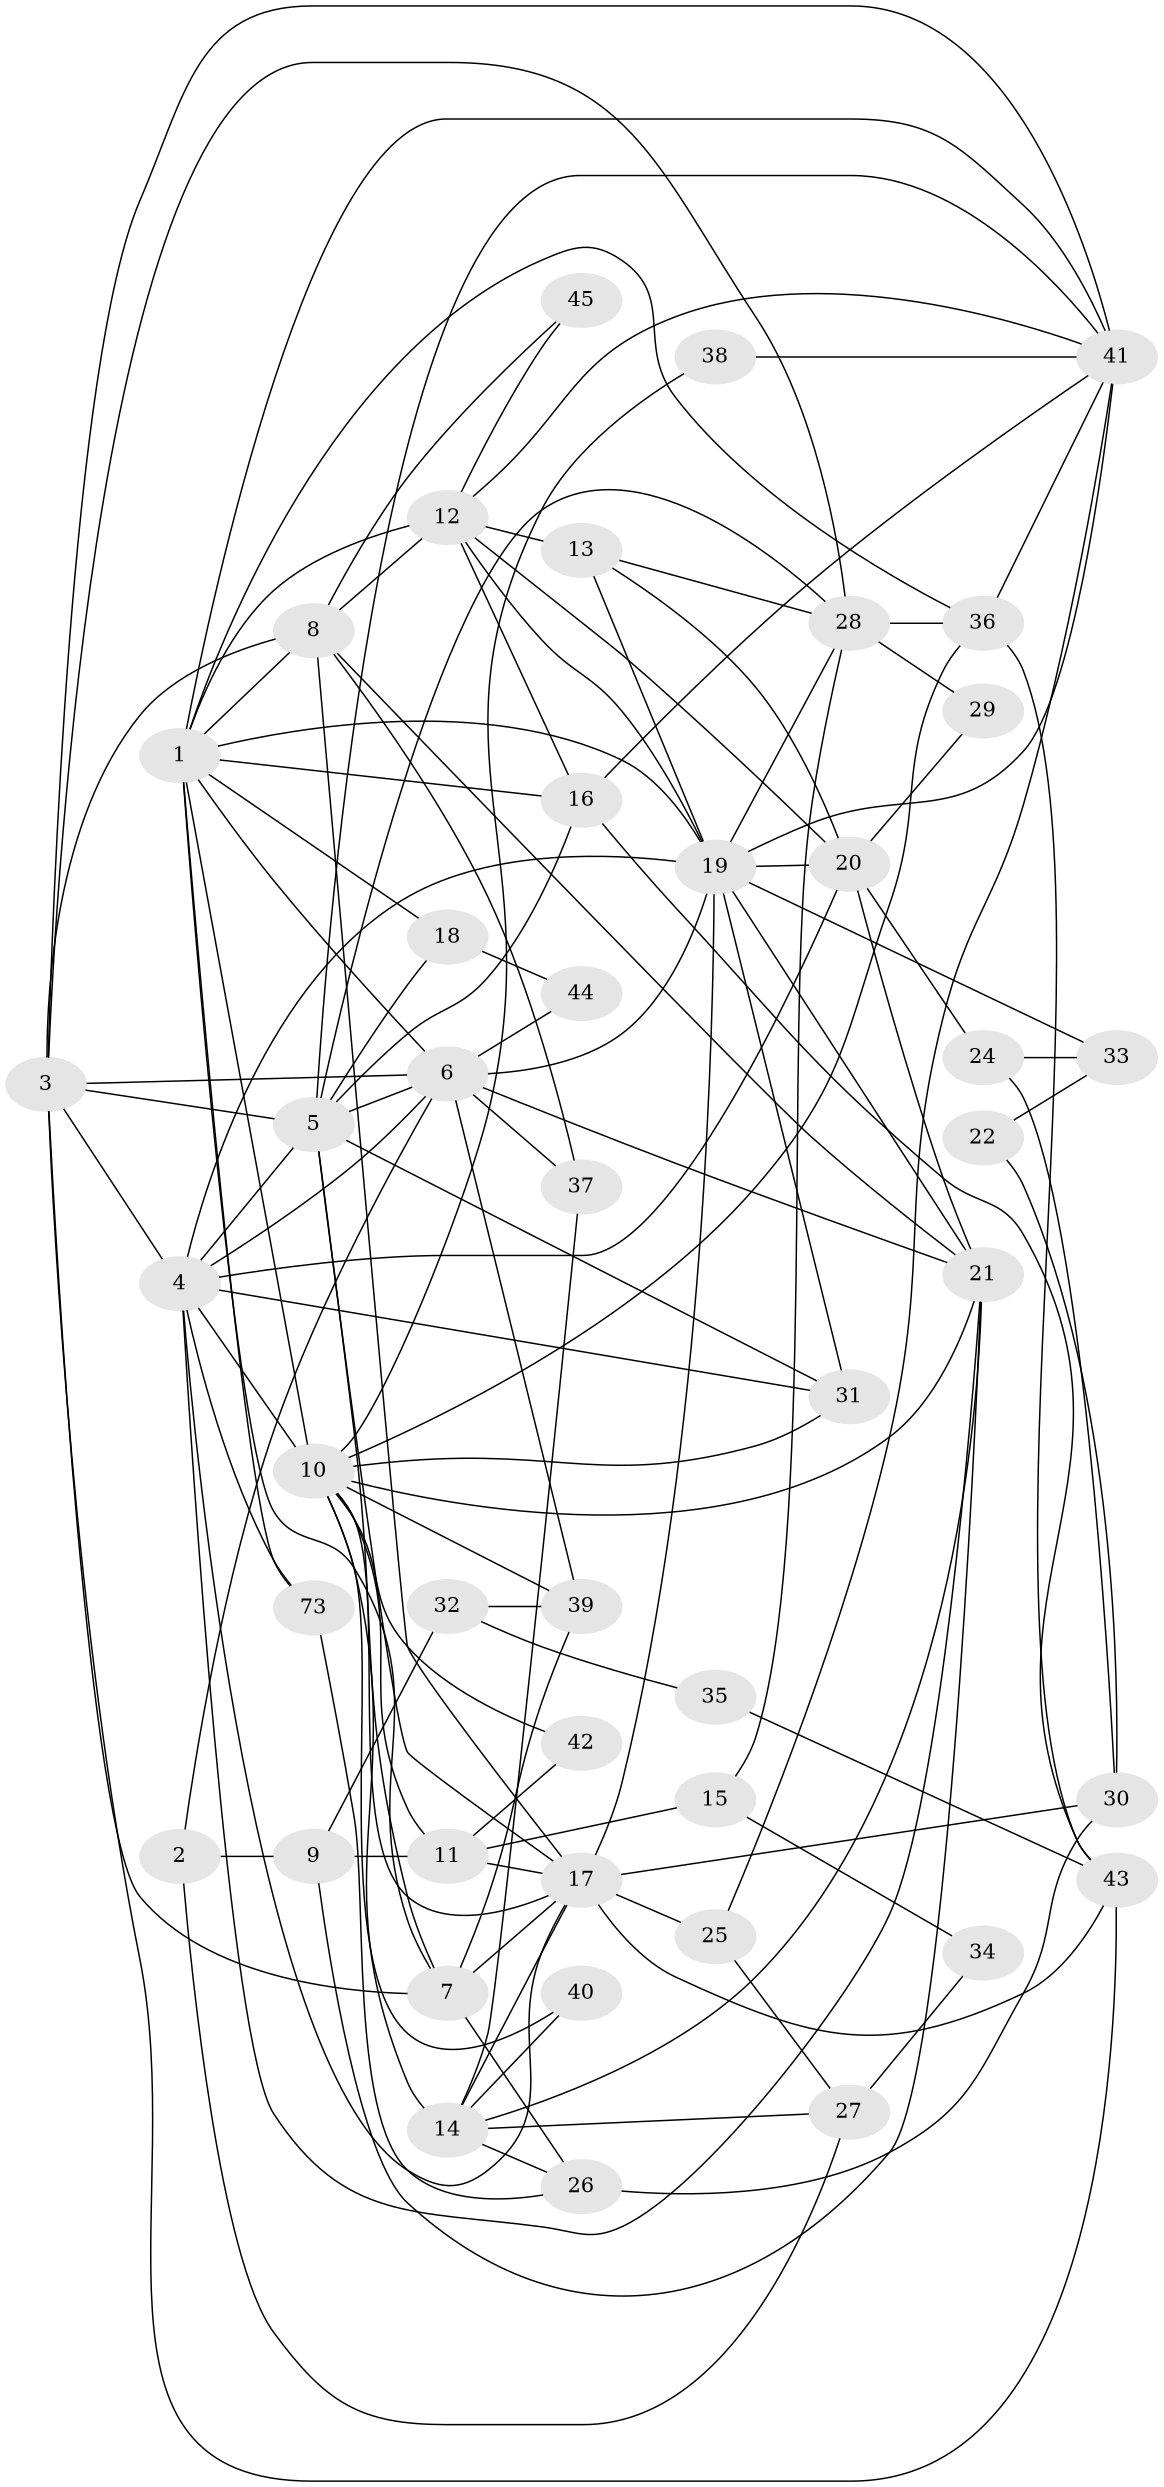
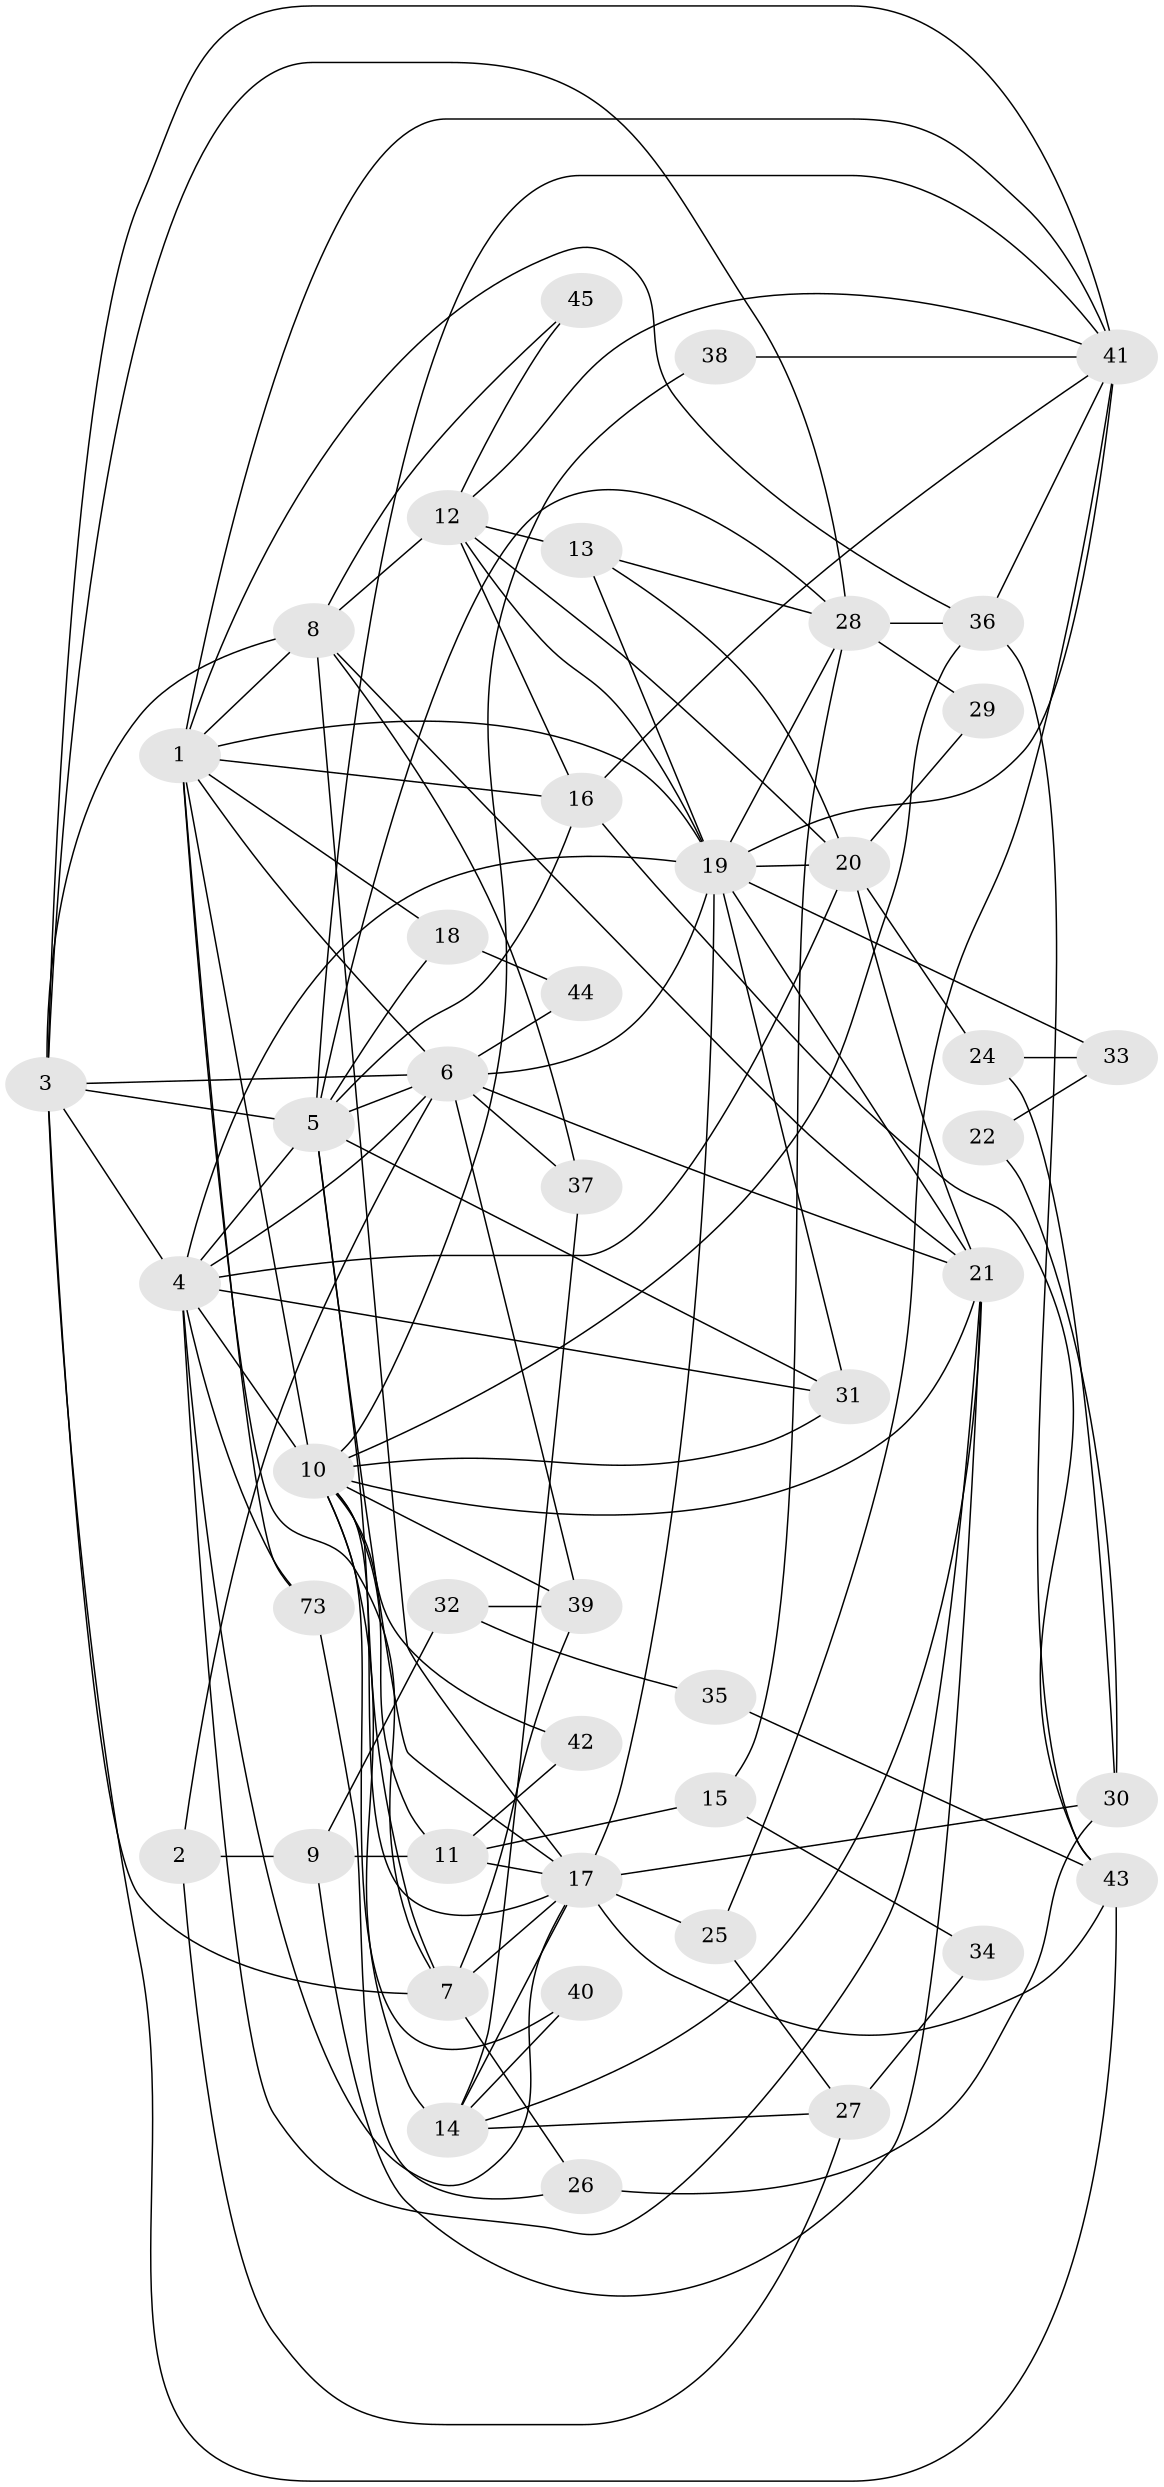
edge "12" -- "1": removed
edge "14" -- "26": removed
